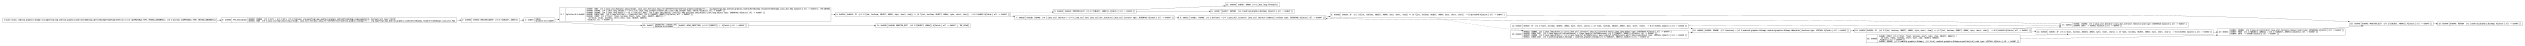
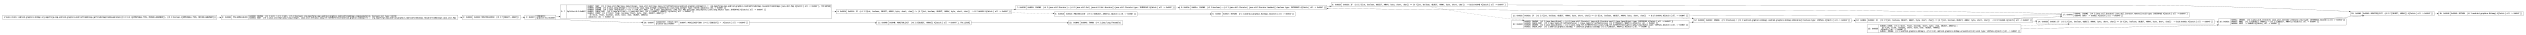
edge "5: 0x0016" -> "22: 0x0049": now "21: 0x0048" -> "22: 0x0049"
node "2: 0x0007": text "CHECK" -> "SYNTHETIC"
node "0: 0x0000": text "MTH_EXIT_BLOCK" -> "MTH_ENTER_BLOCK"
